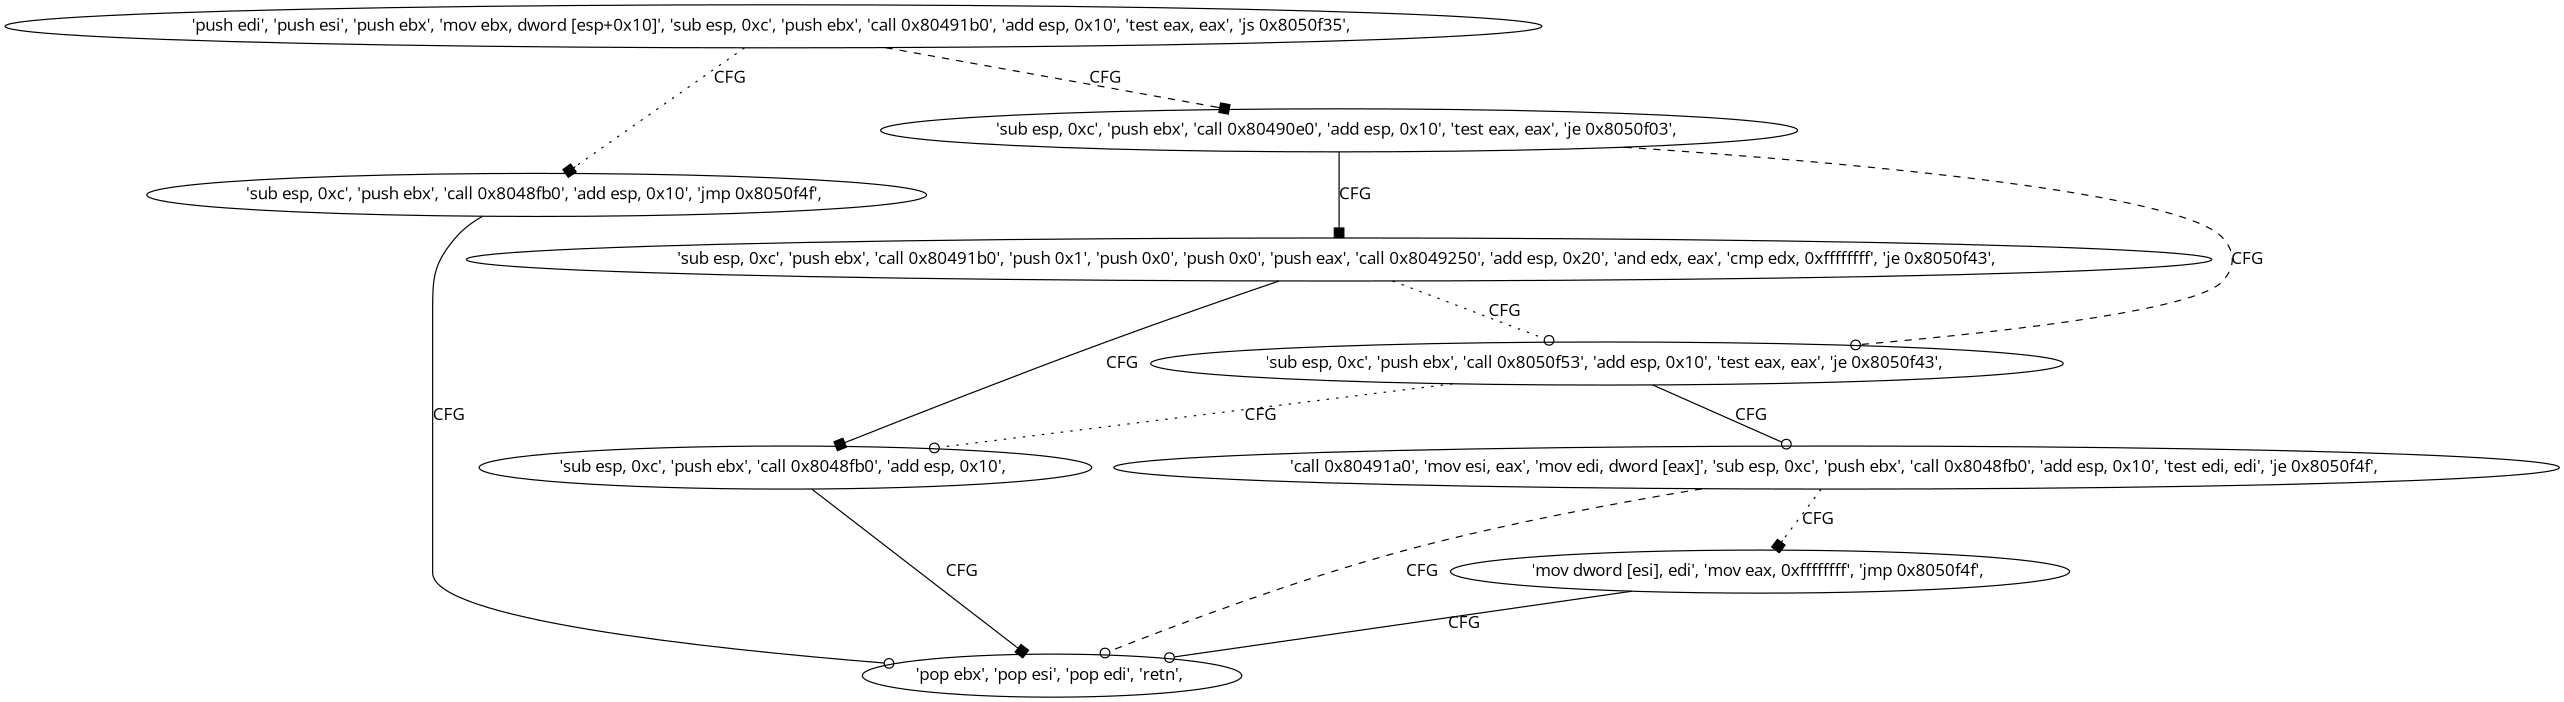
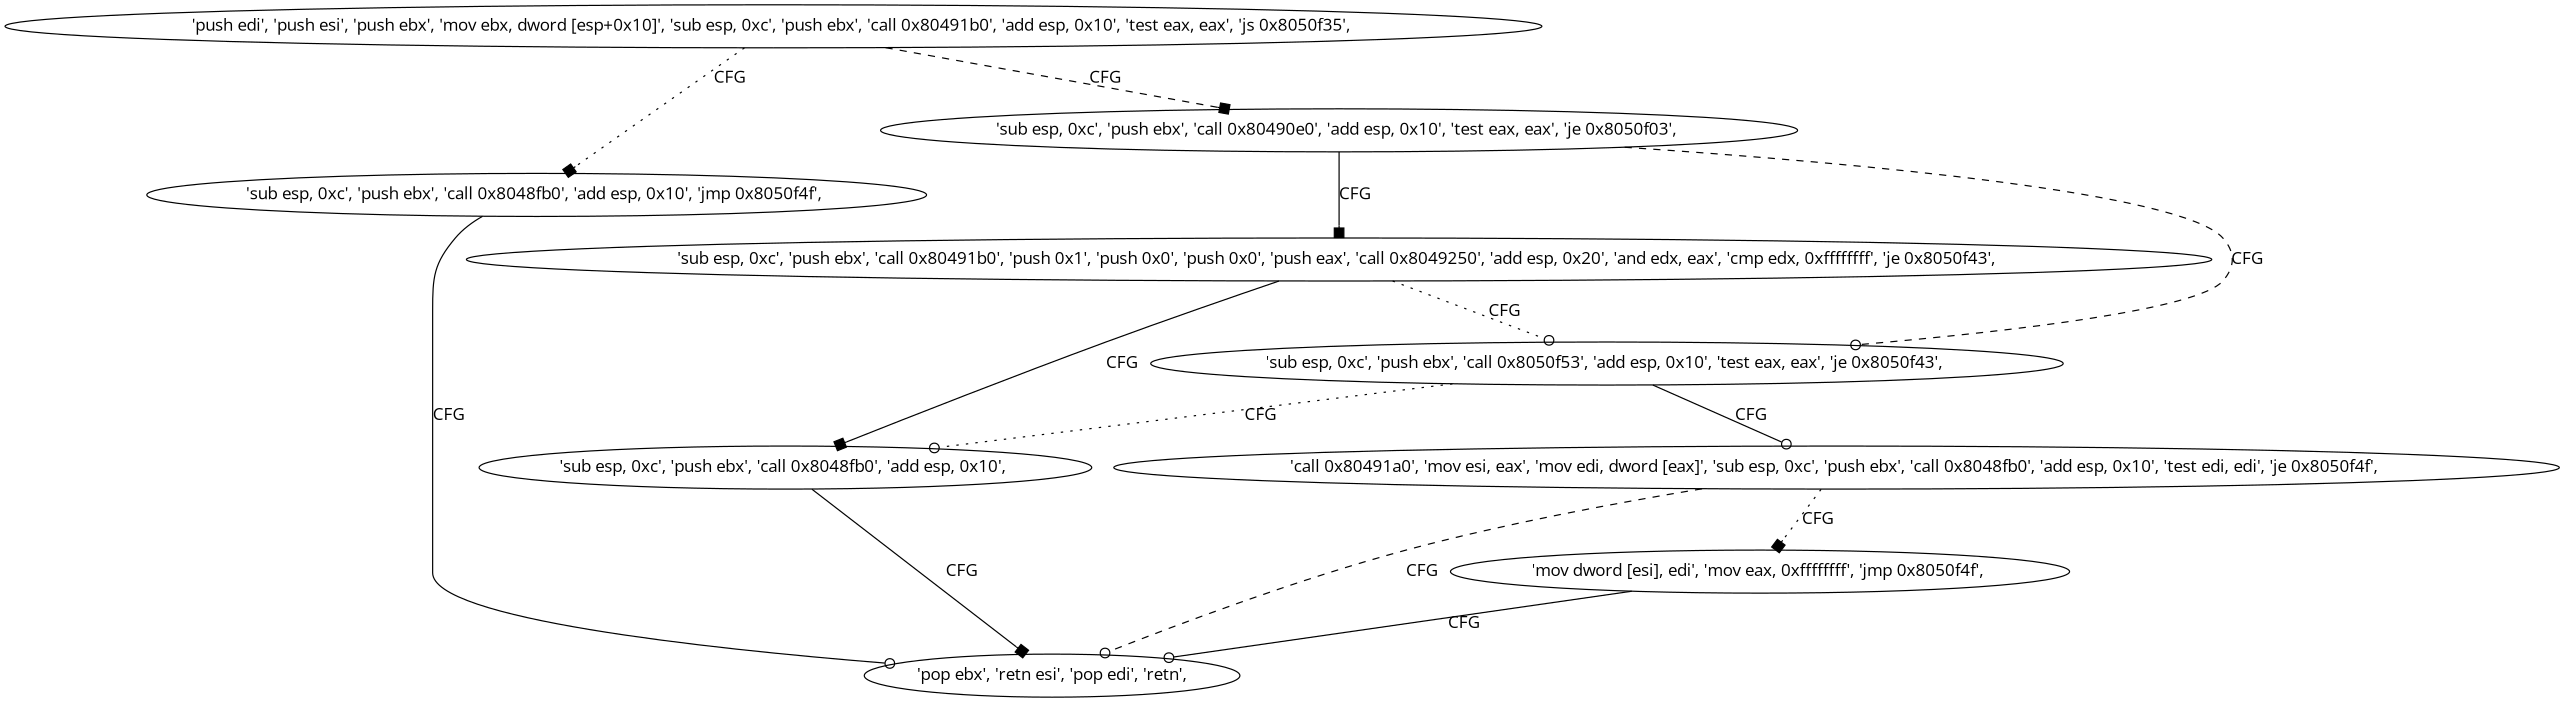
node "'pop ebx', 'pop esi', 'pop edi', 'retn',": label "'pop ebx', 'pop esi', 'pop edi', 'retn'," -> "'pop ebx', 'retn esi', 'pop edi', 'retn',"
